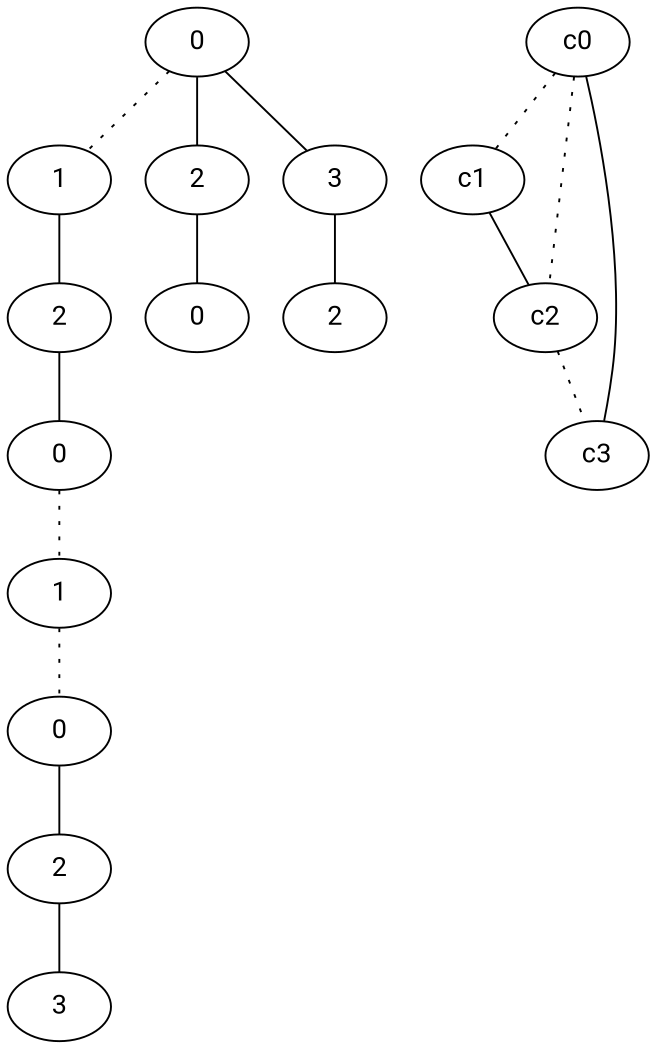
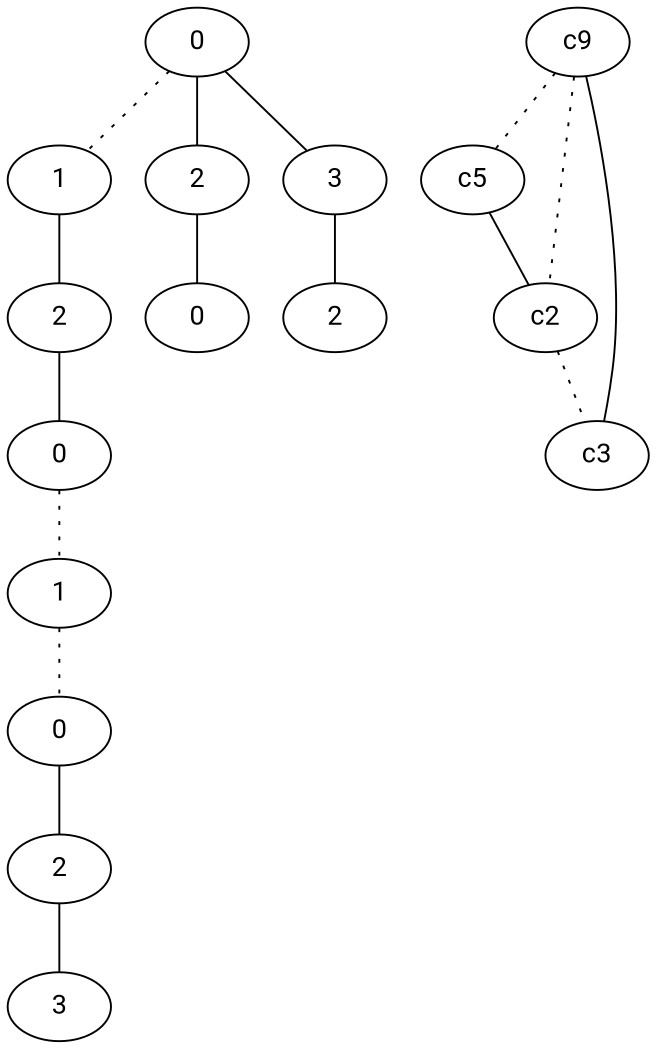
node "c0": label "c0" -> "c9"
node "c1": label "c1" -> "c5"
